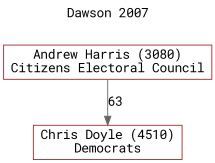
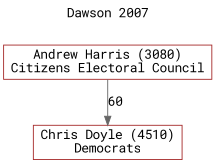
edge "Andrew Harris (3080) Citizens Electoral Council" -> "Chris Doyle (4510) Democrats": label "63" -> "60"
